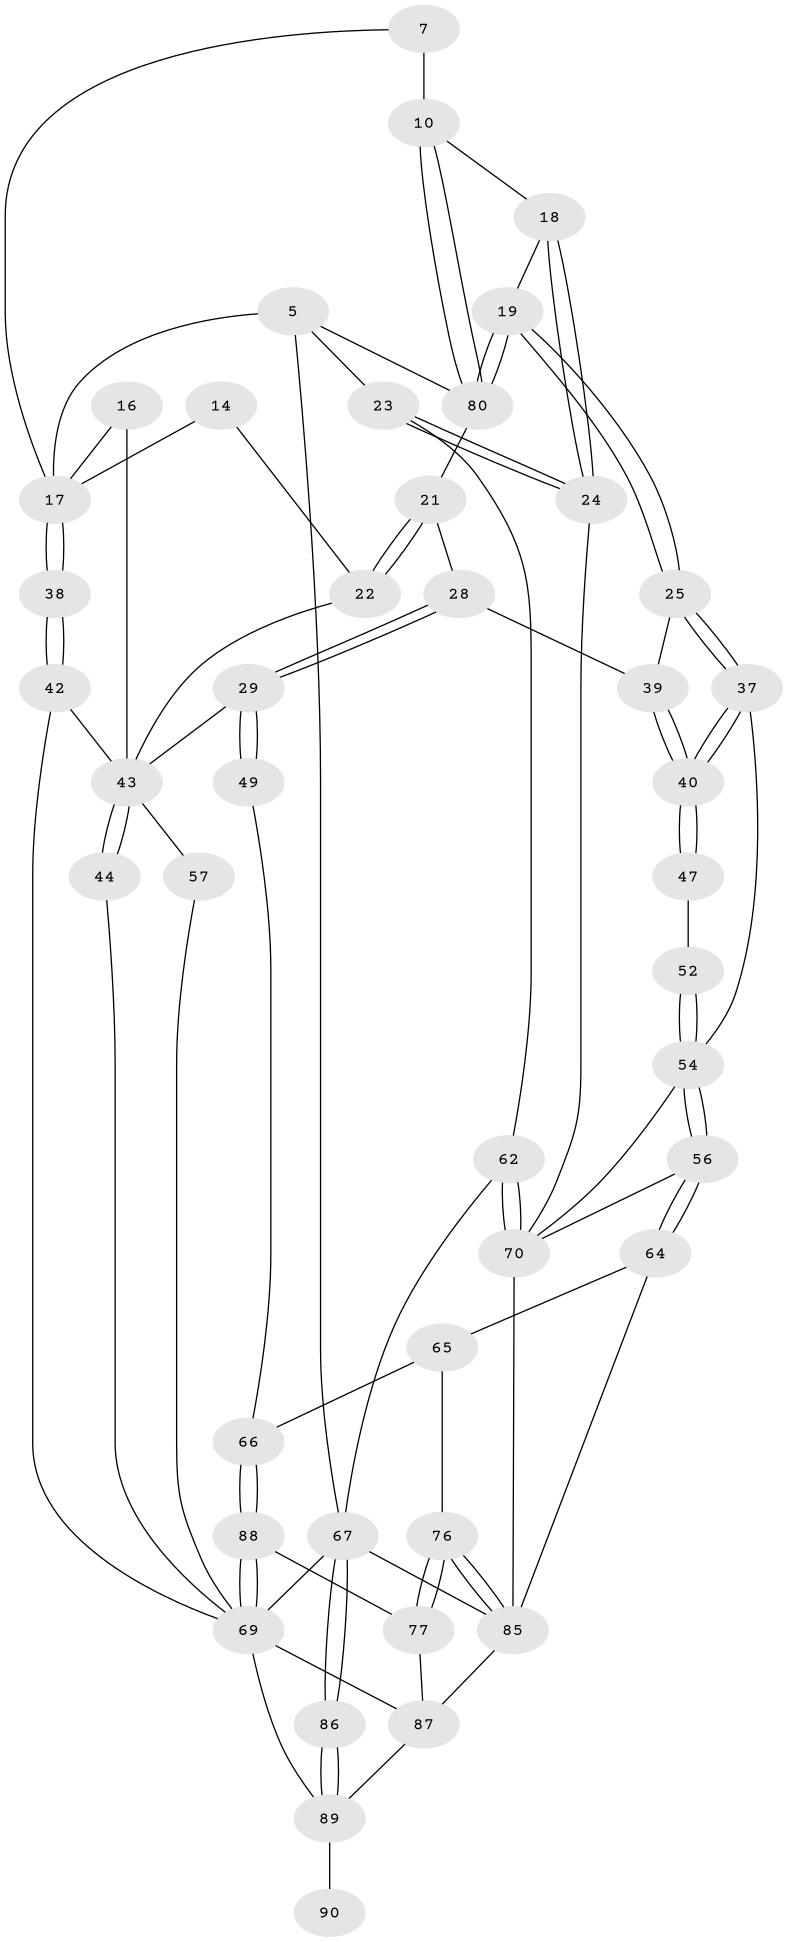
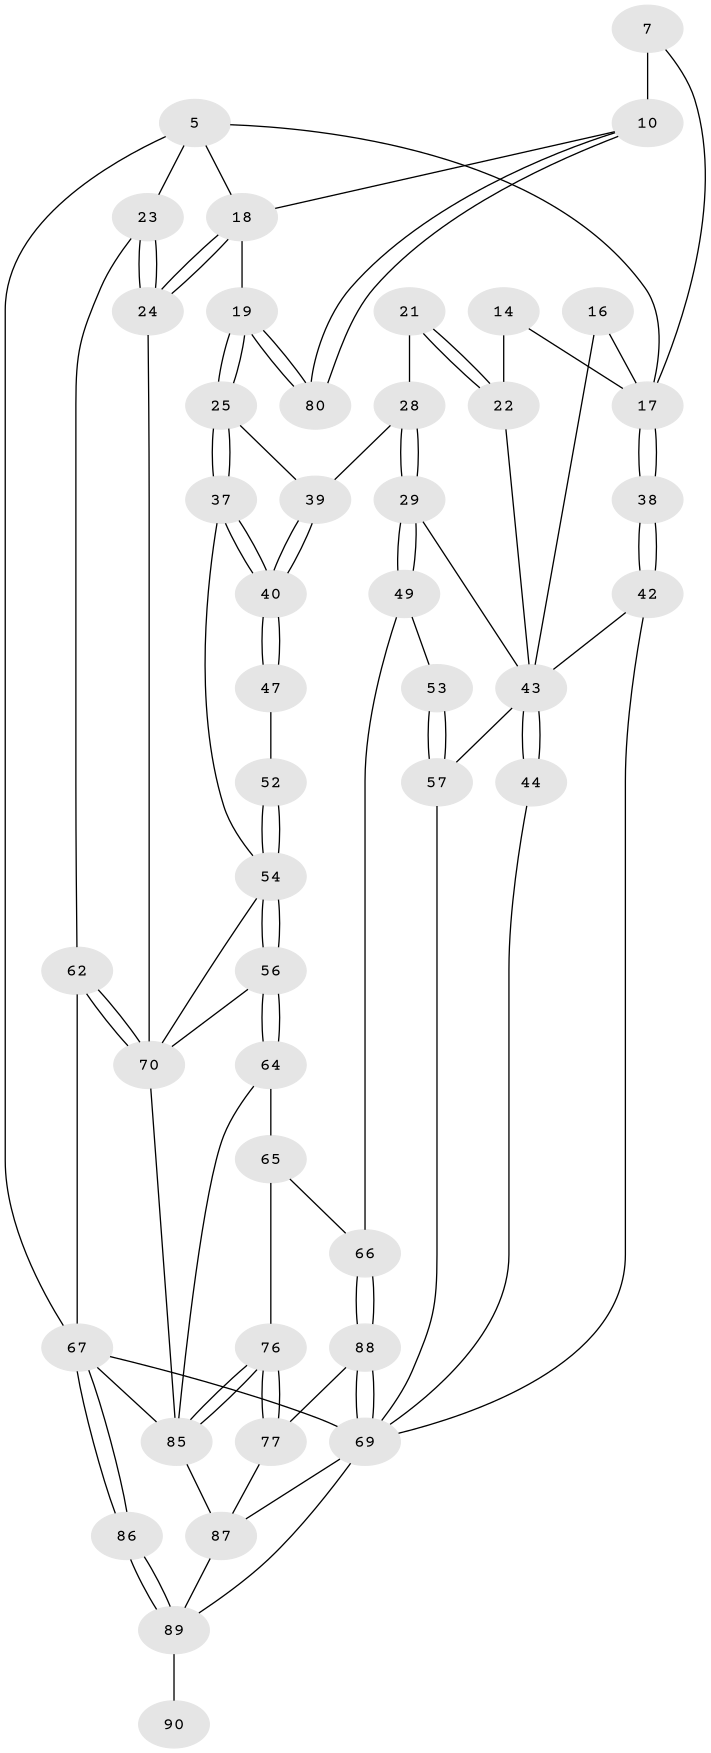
edge "5" -- "80": now "5" -- "18"
edge "80" -- "21": removed
node "53": added
